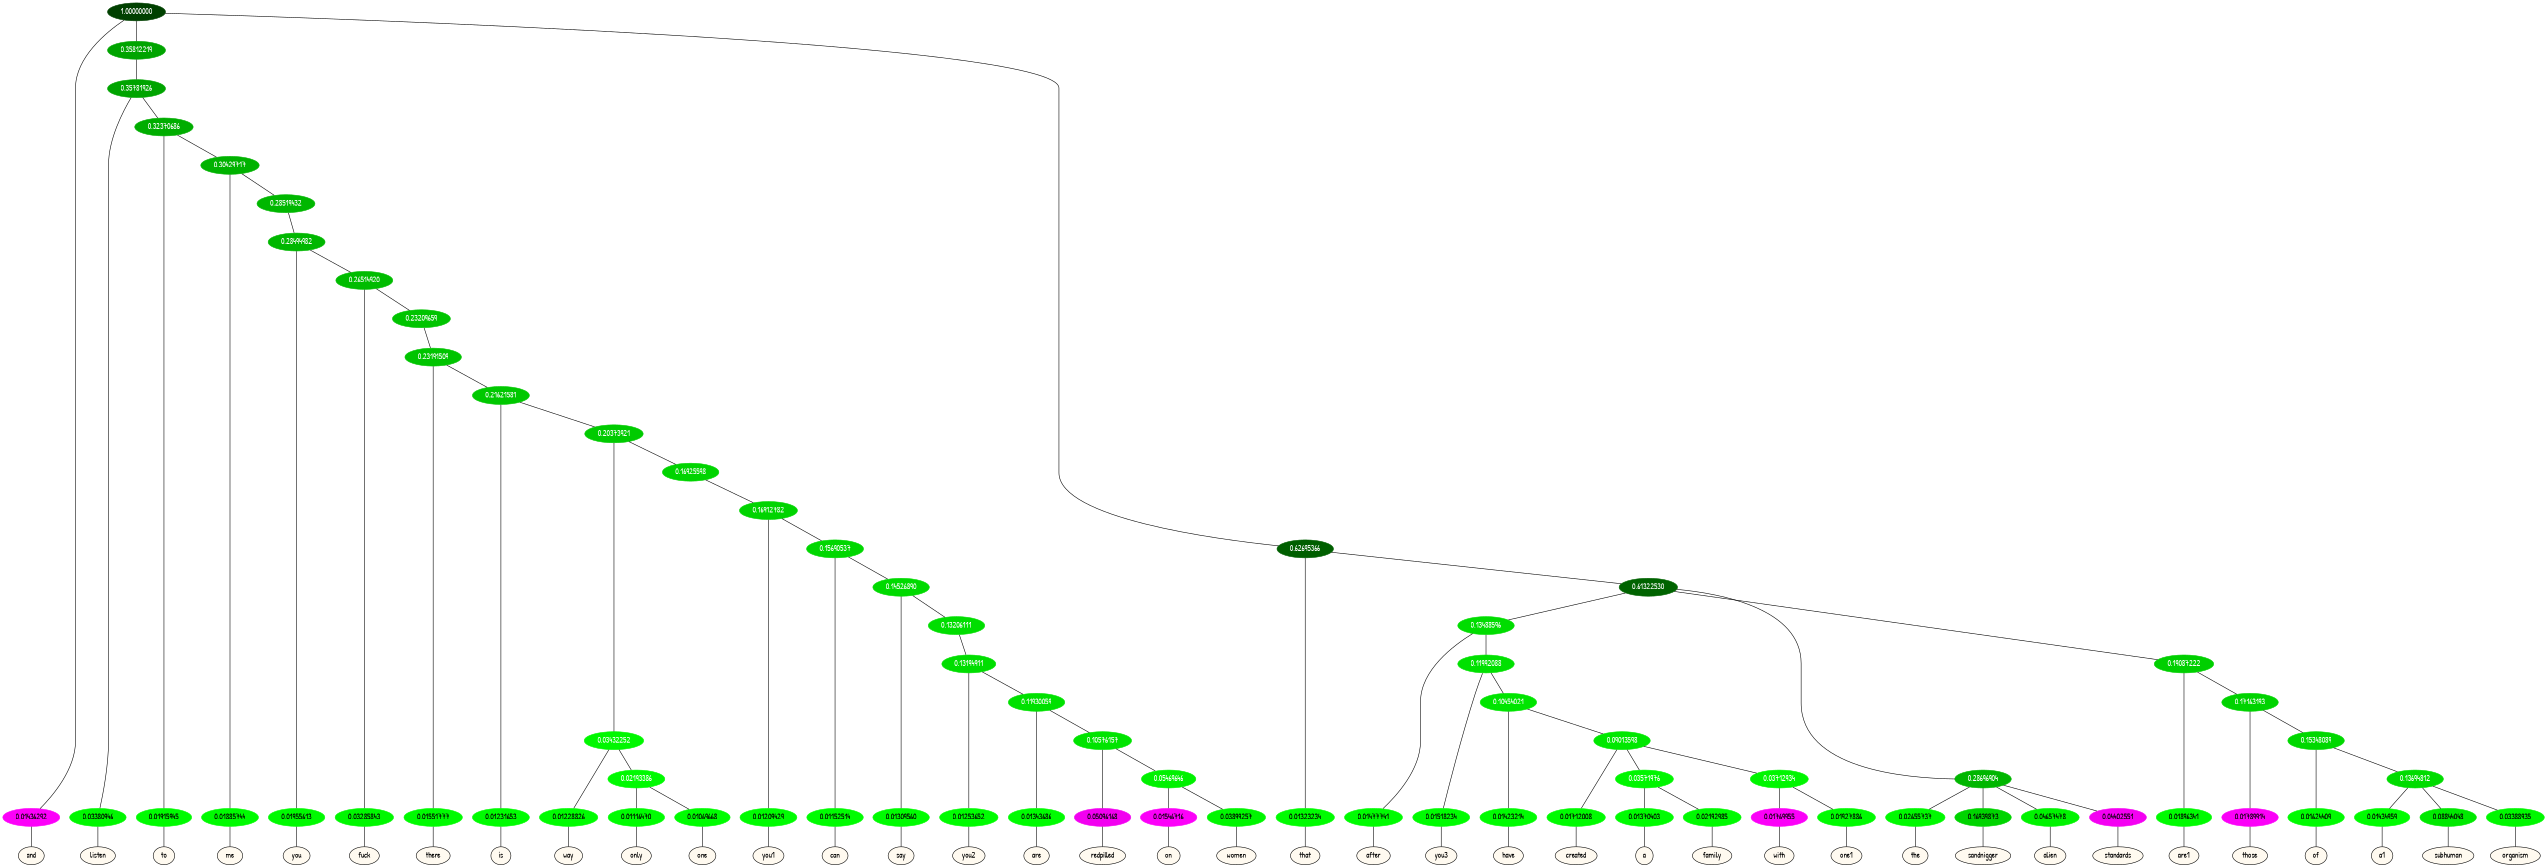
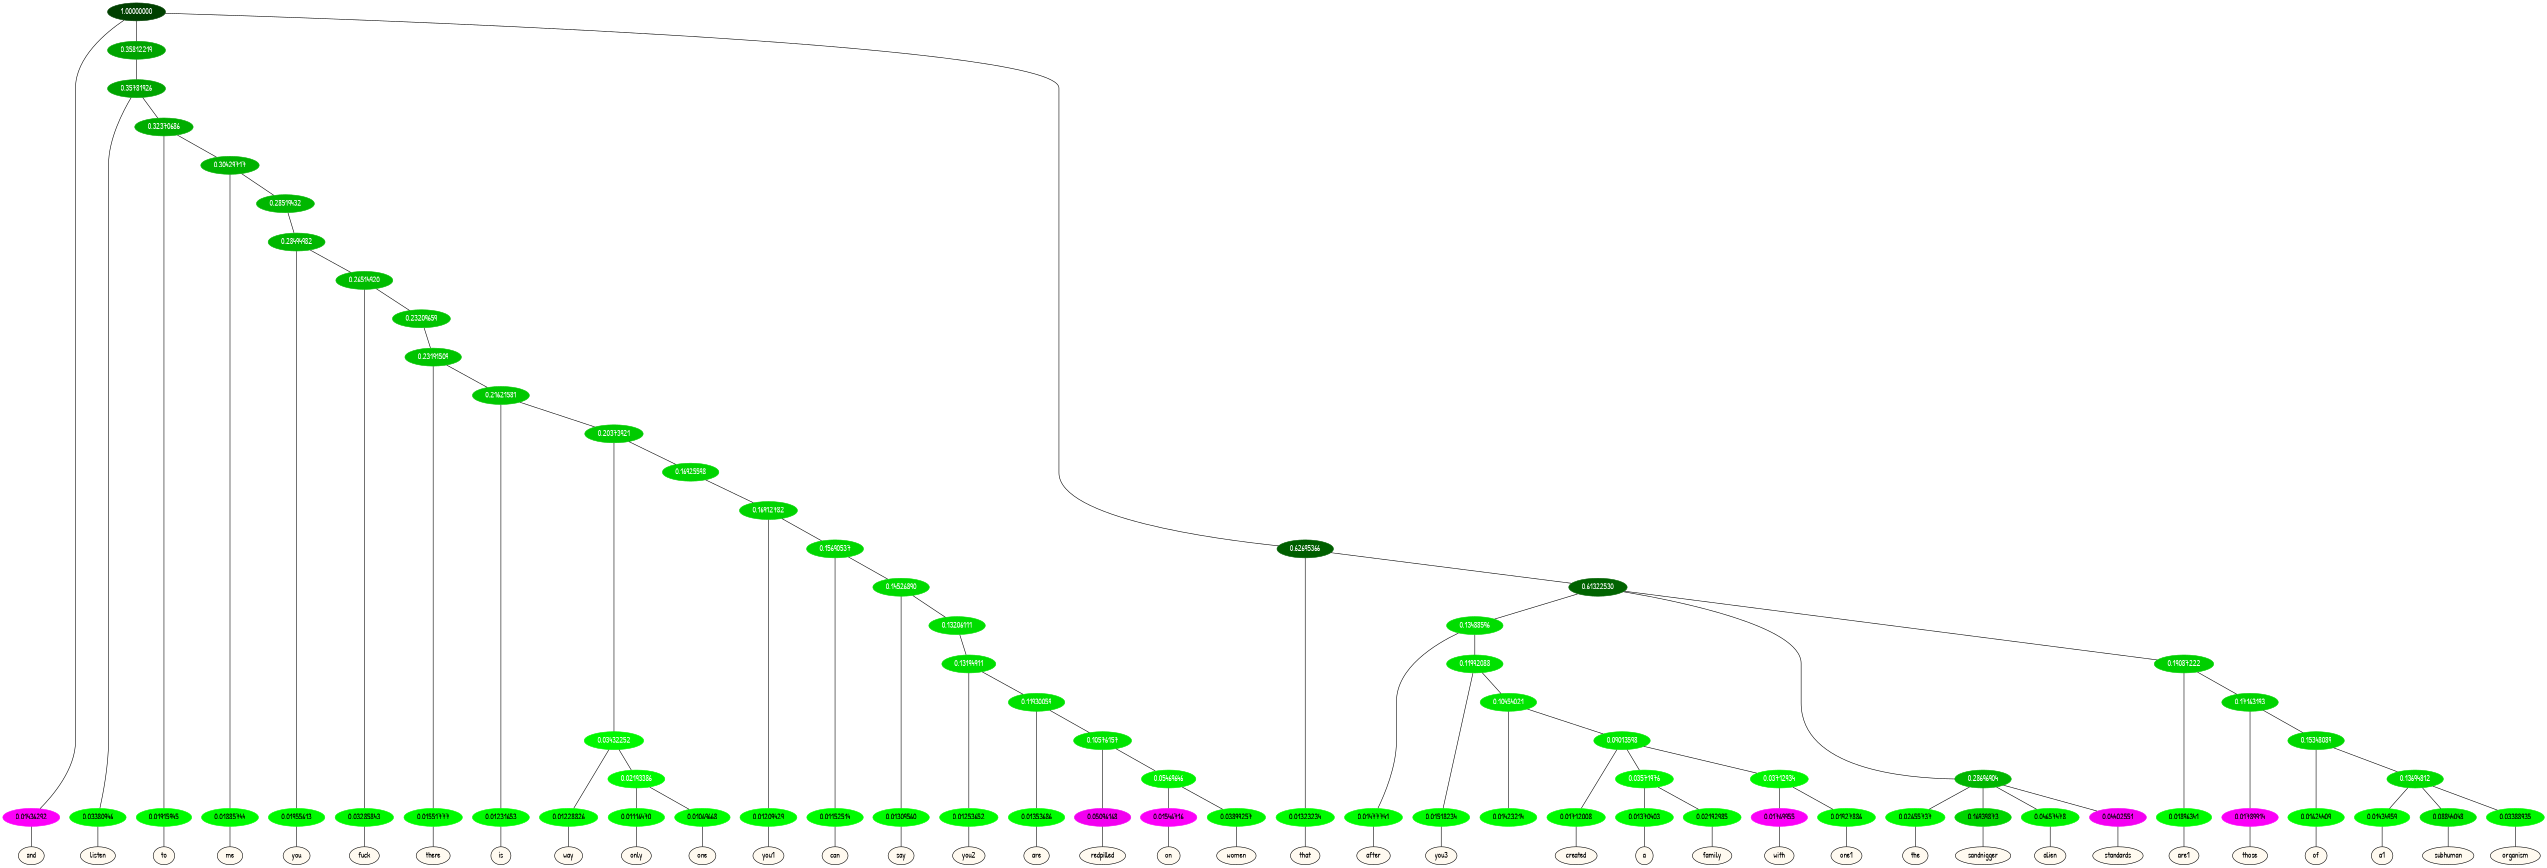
node "0.01343686": label "0.01343686" -> "0.01353686"
node "have": removed
